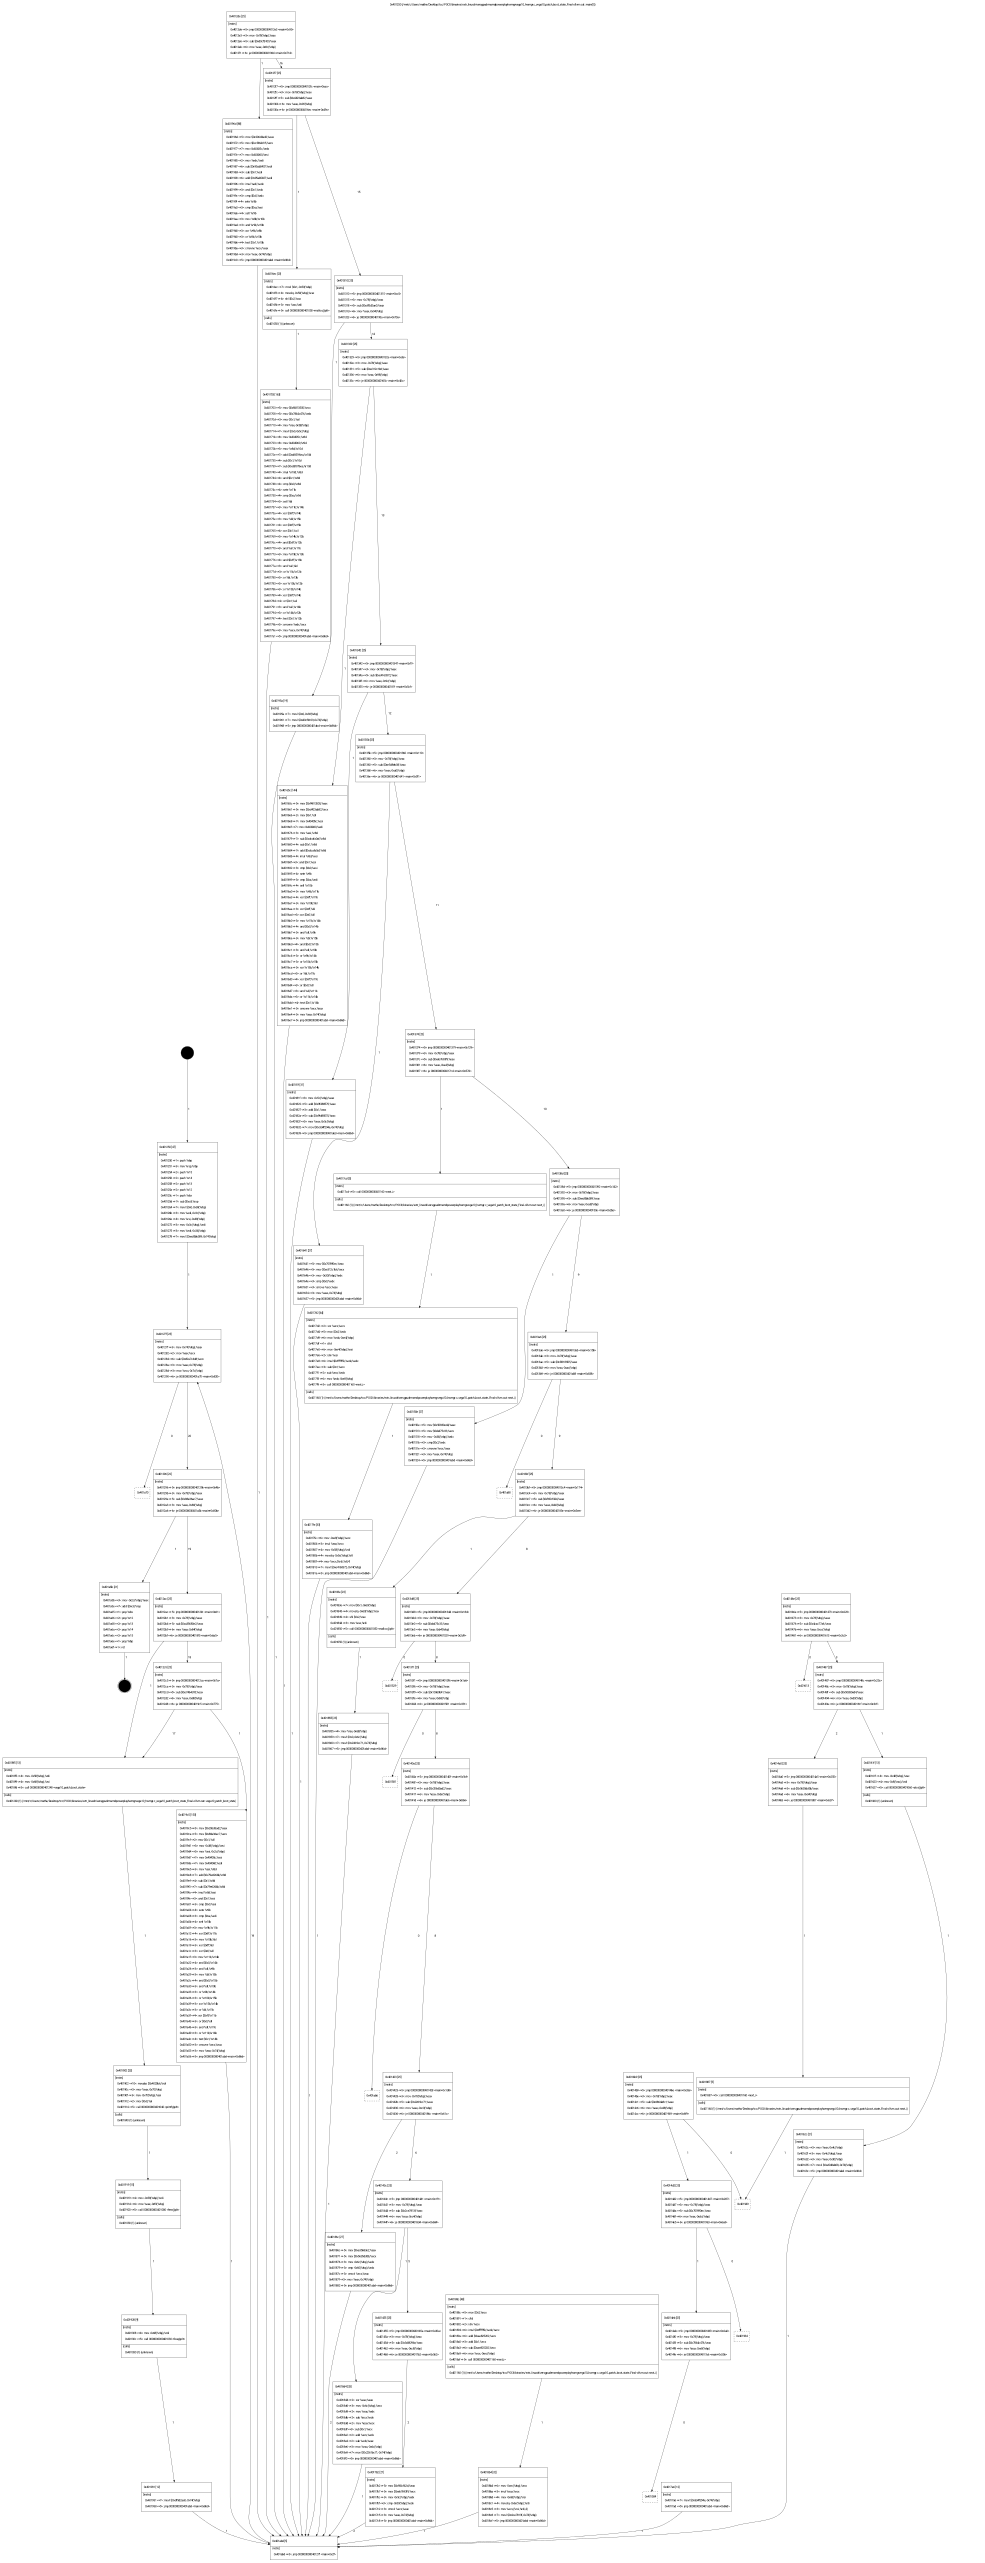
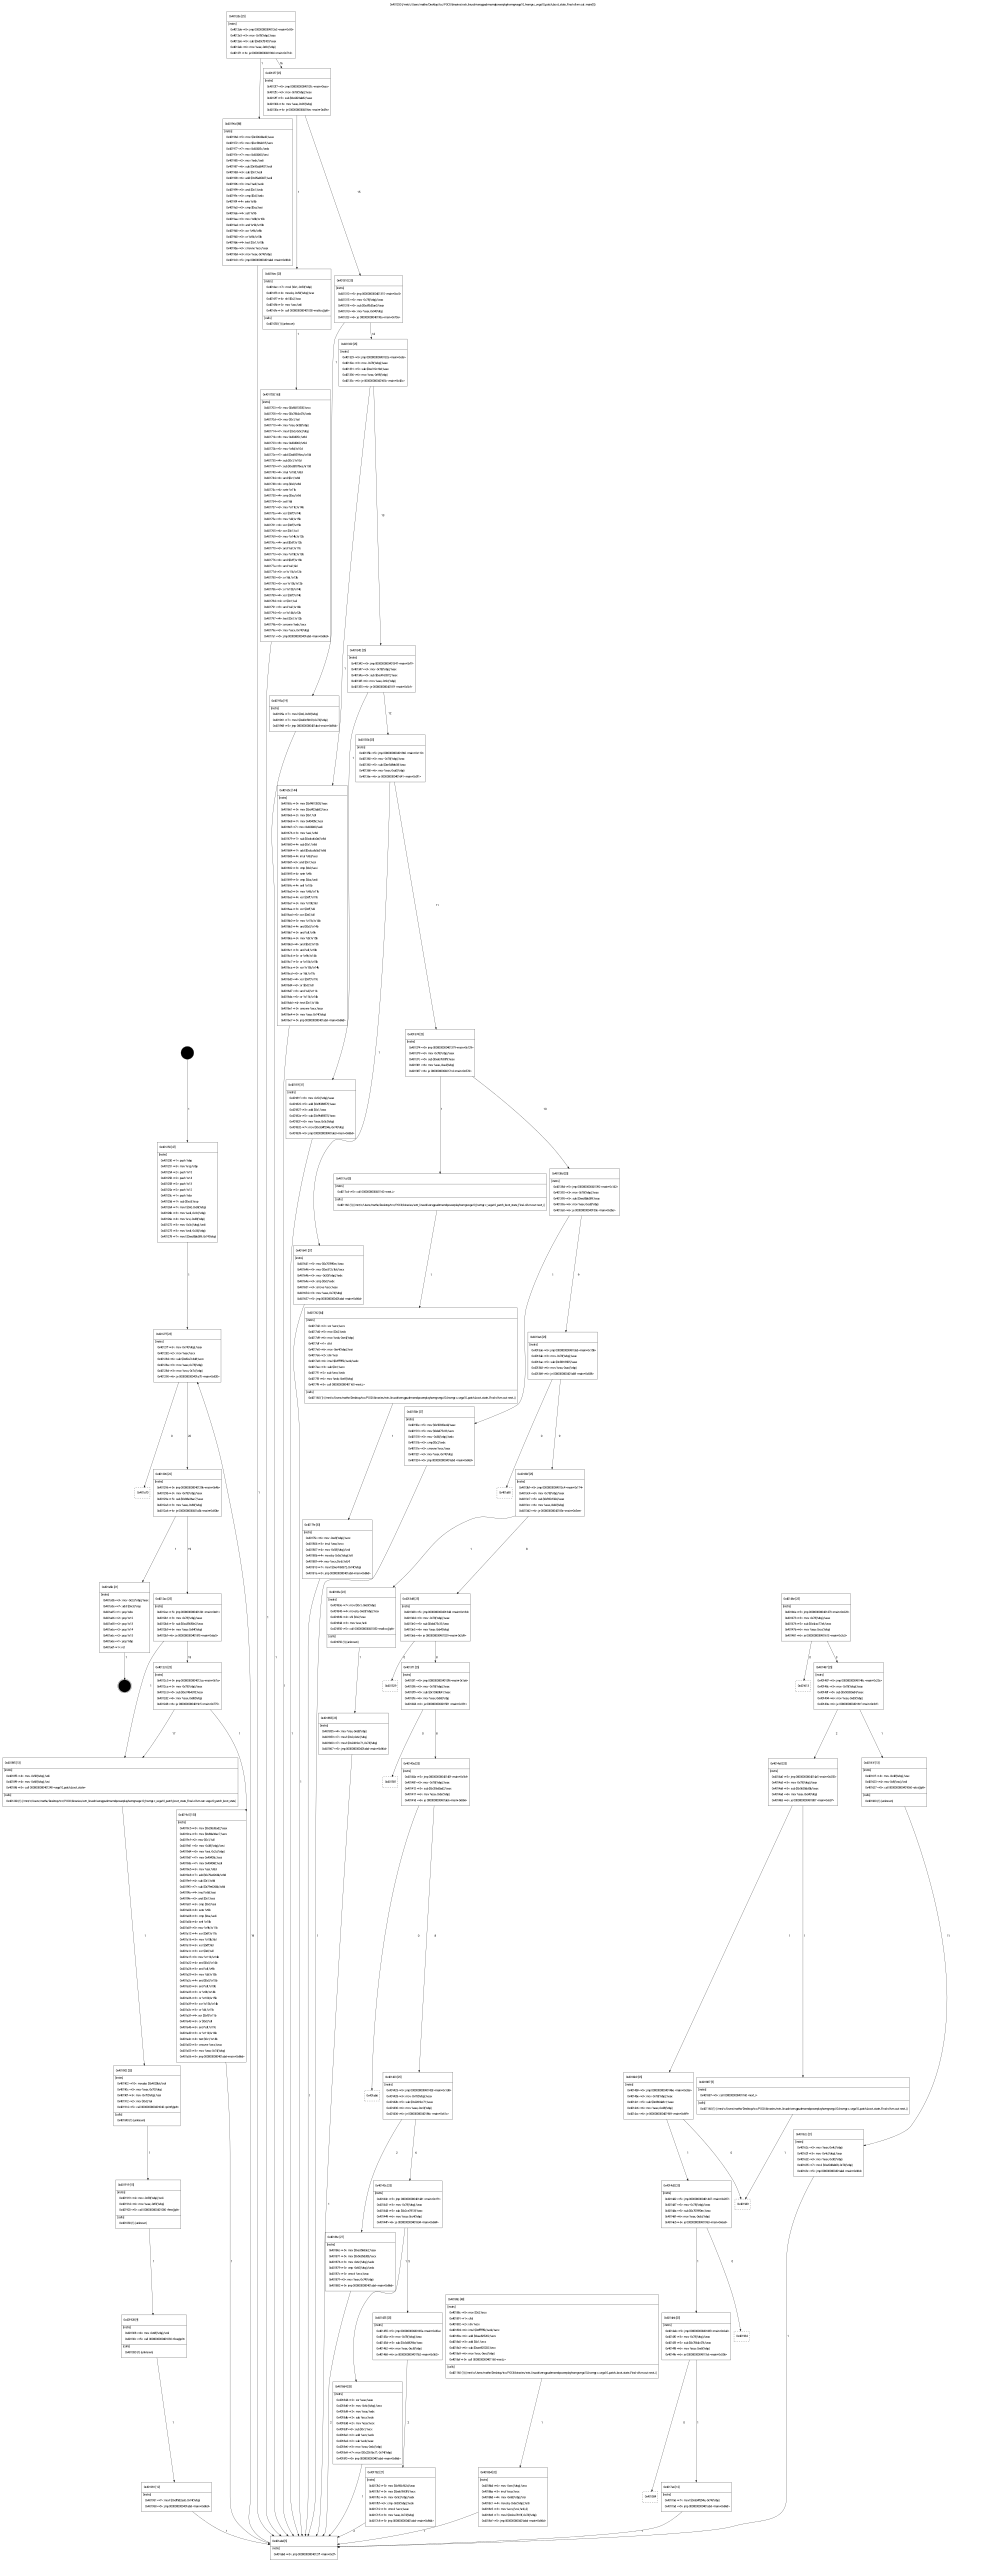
edge "0x40161f [13]" -> "0x40162c [21]": label " 1" -> " 11"
edge "0x4014a0 [25]" -> "0x4014b9 [25]": added, label "1"
edge "0x4014eb [25]" -> "0x4017a6 [12]": added, label "1"
